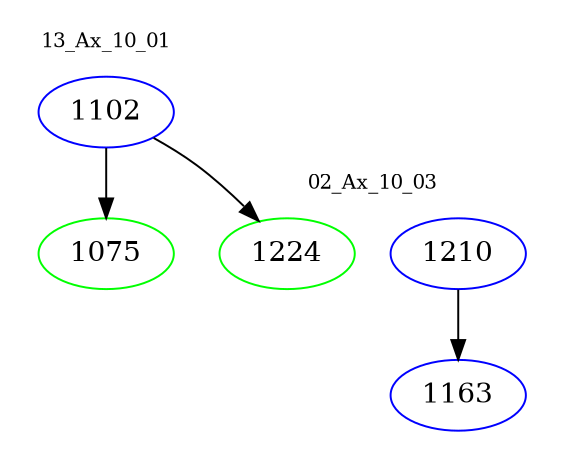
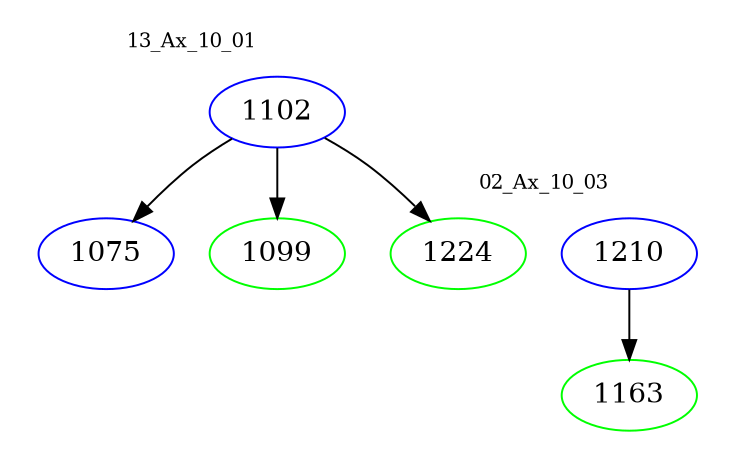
node "1075": color green -> blue
node "1099": added
node "1163": color blue -> green
